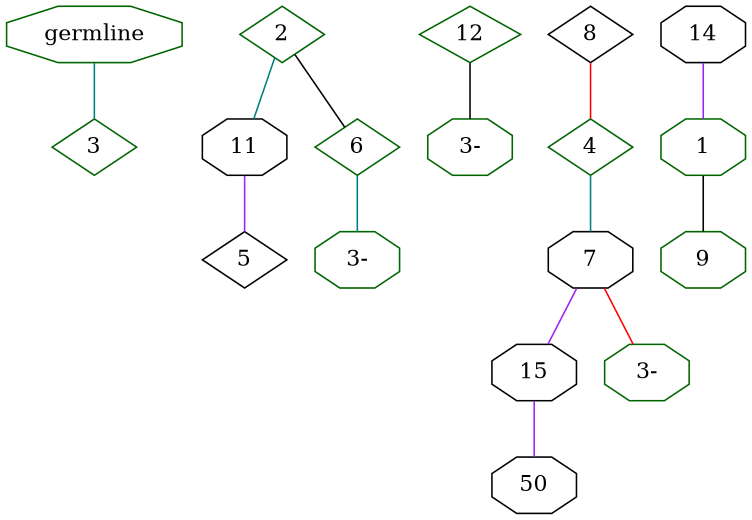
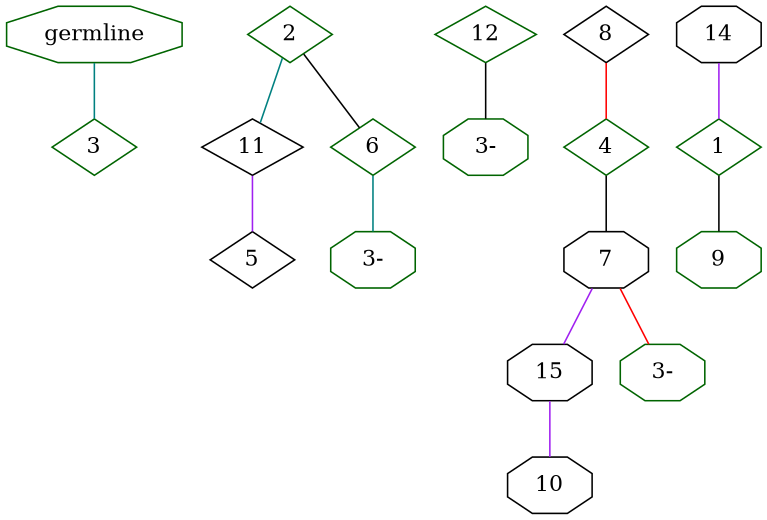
node "11": shape octagon -> diamond
node "1": shape octagon -> diamond
edge "4" -- "7": color teal -> black
node "50": label "50" -> "10"
